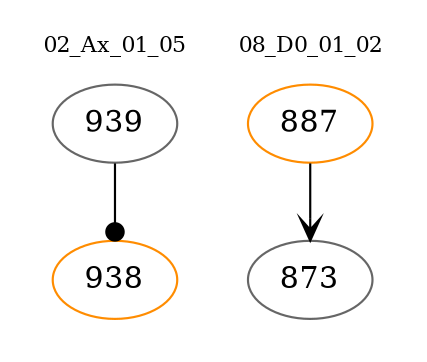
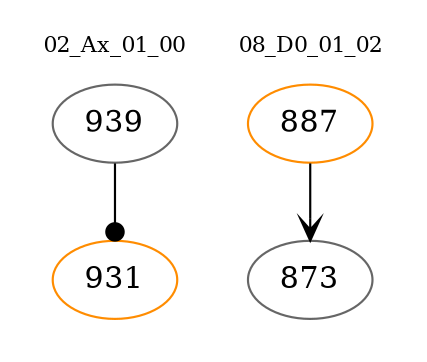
cluster "02_Ax_01_05": label "02_Ax_01_05" -> "02_Ax_01_00"
node "938": label "938" -> "931"
